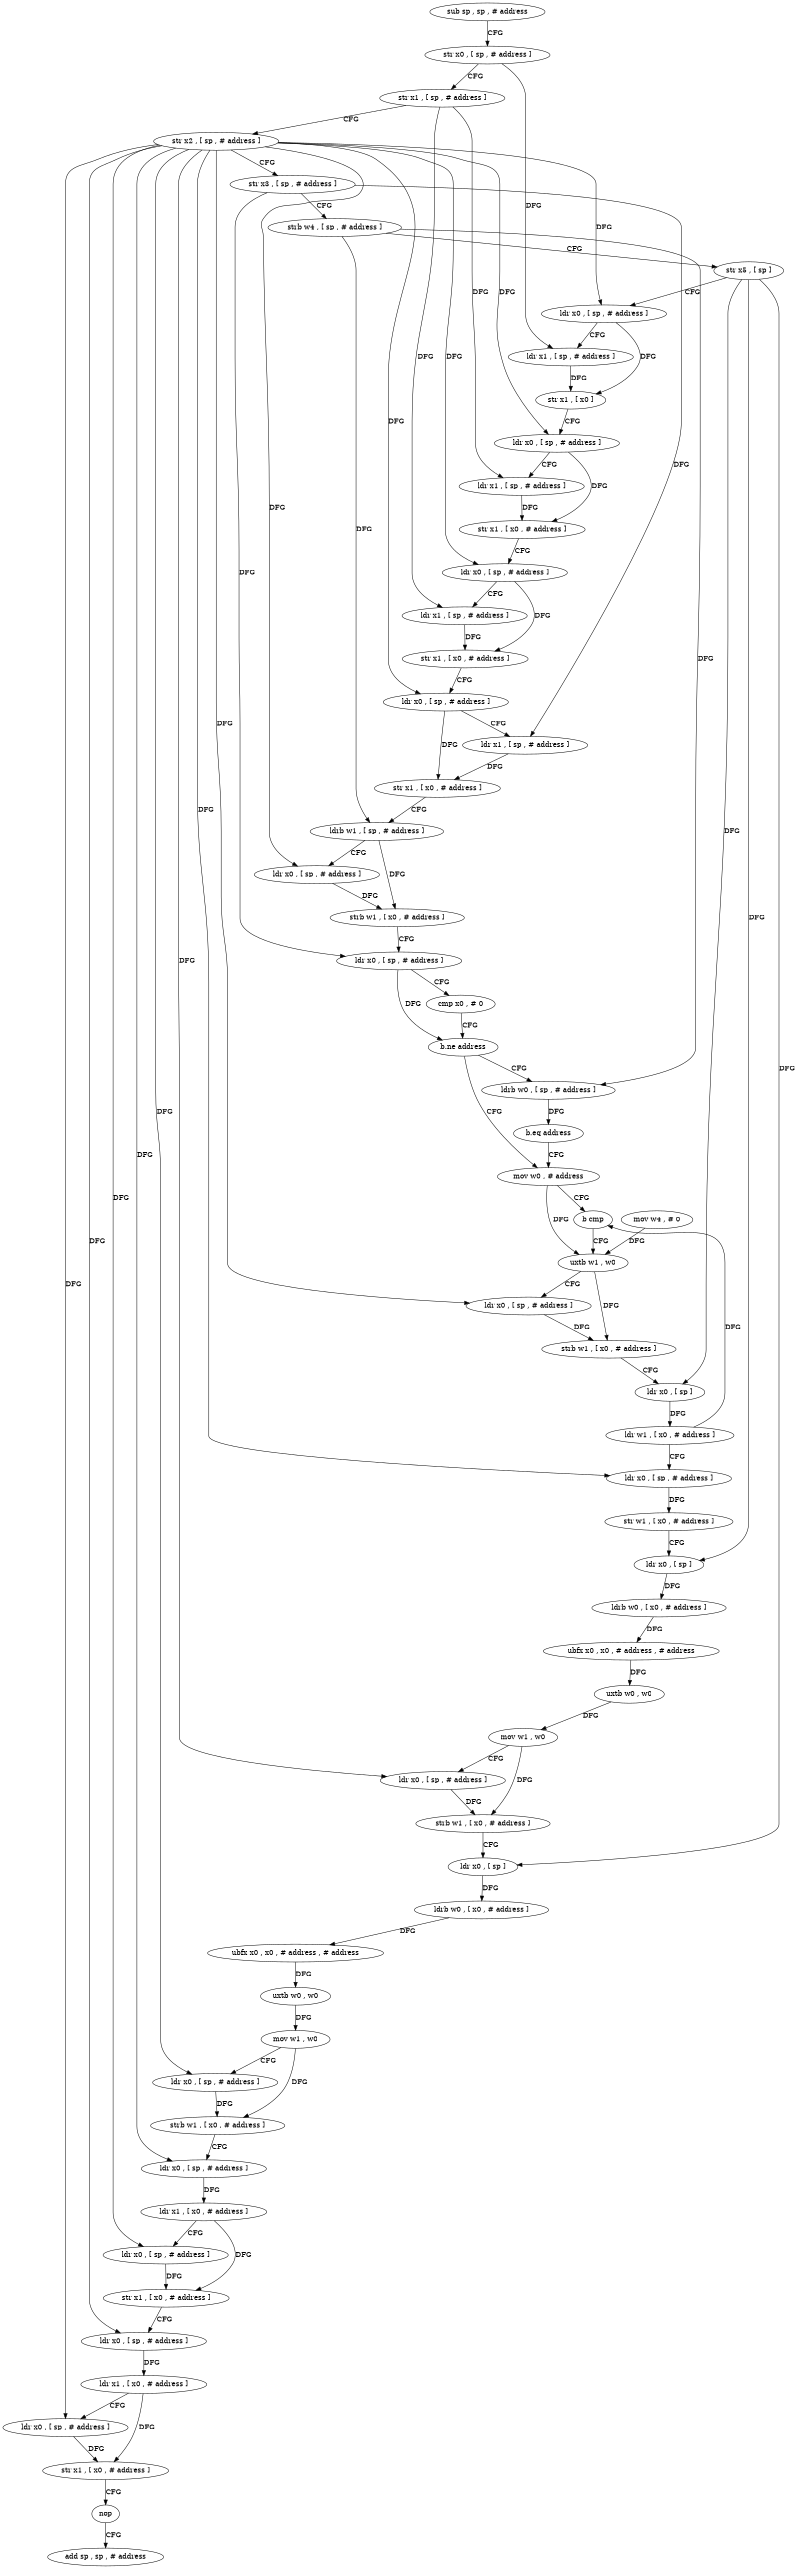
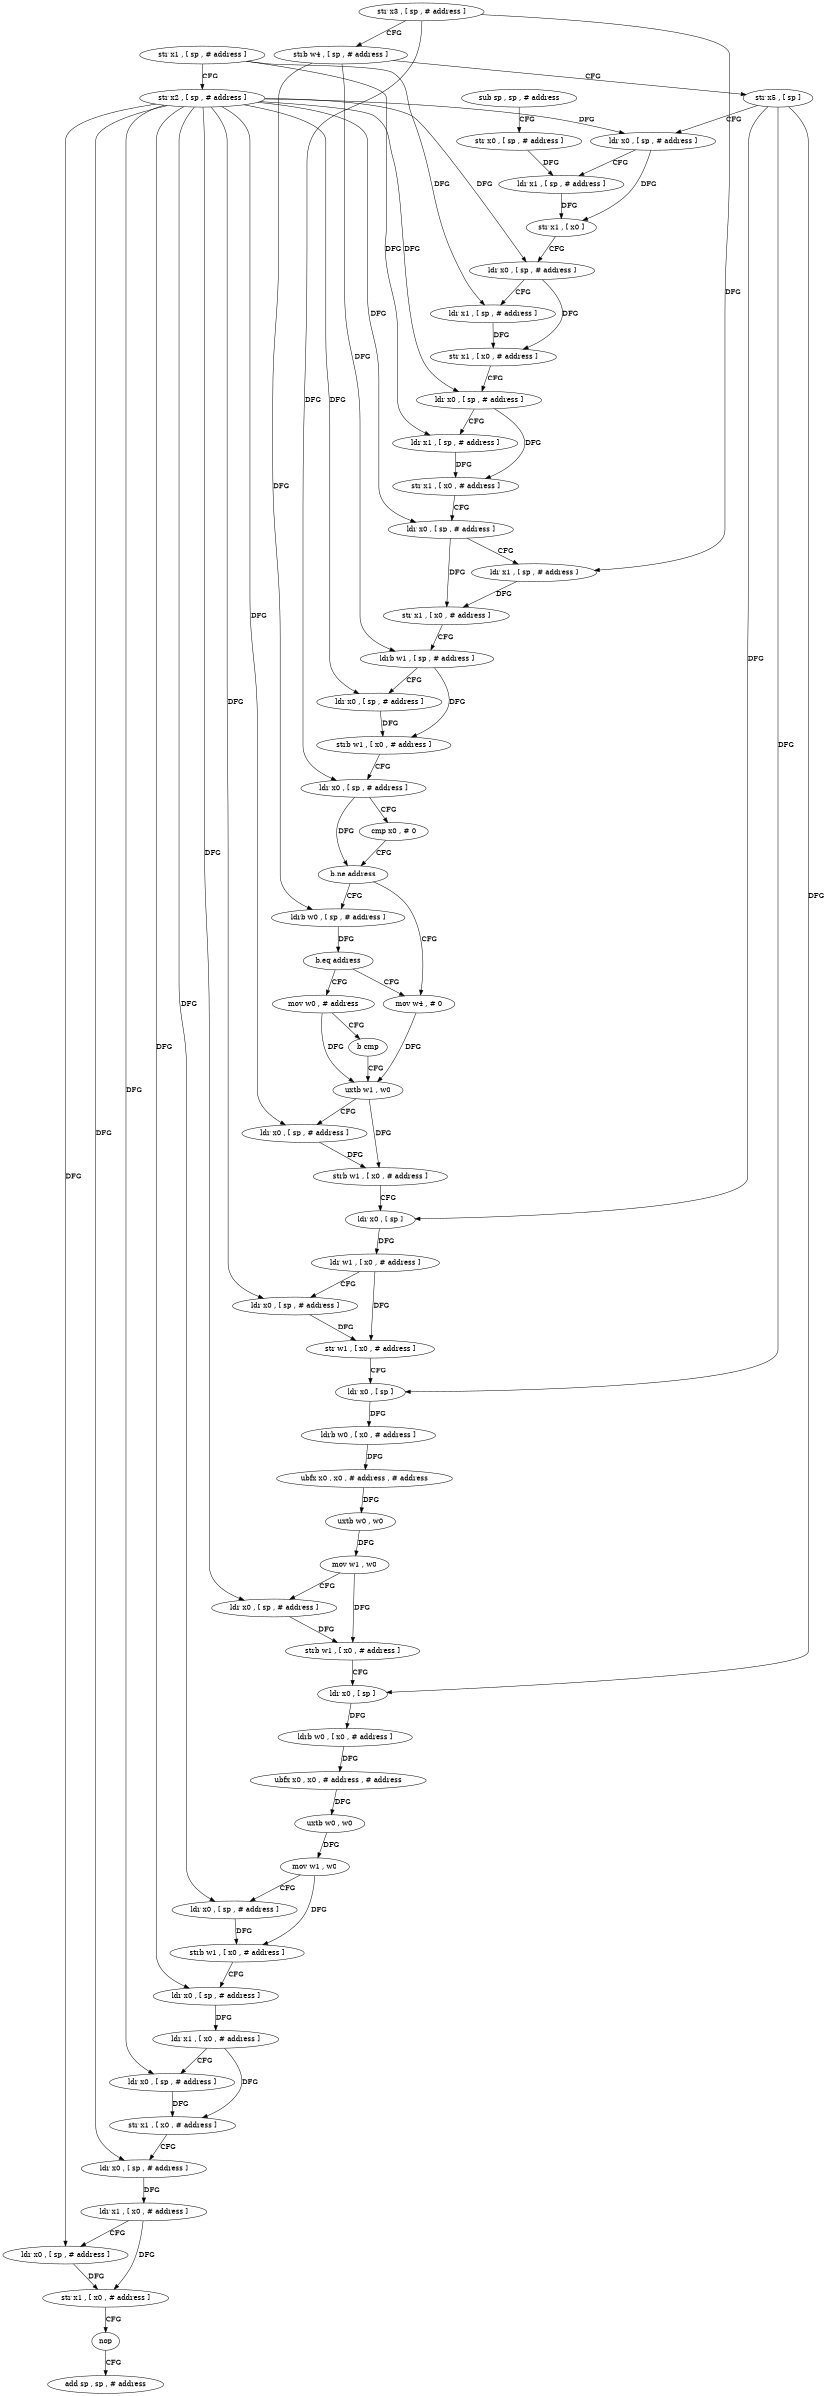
edge "str x0 , [ sp , # address ]" -> "str x1 , [ sp , # address ]": removed, label "CFG"
edge "str x2 , [ sp , # address ]" -> "str x3 , [ sp , # address ]": removed, label "CFG"
edge "b.eq address" -> "mov w4 , # 0": added, label "CFG"
edge "b.ne address" -> "mov w0 , # address": now "b.ne address" -> "mov w4 , # 0"
edge "ldr w1 , [ x0 , # address ]" -> "b cmp": now "ldr w1 , [ x0 , # address ]" -> "str w1 , [ x0 , # address ]"
